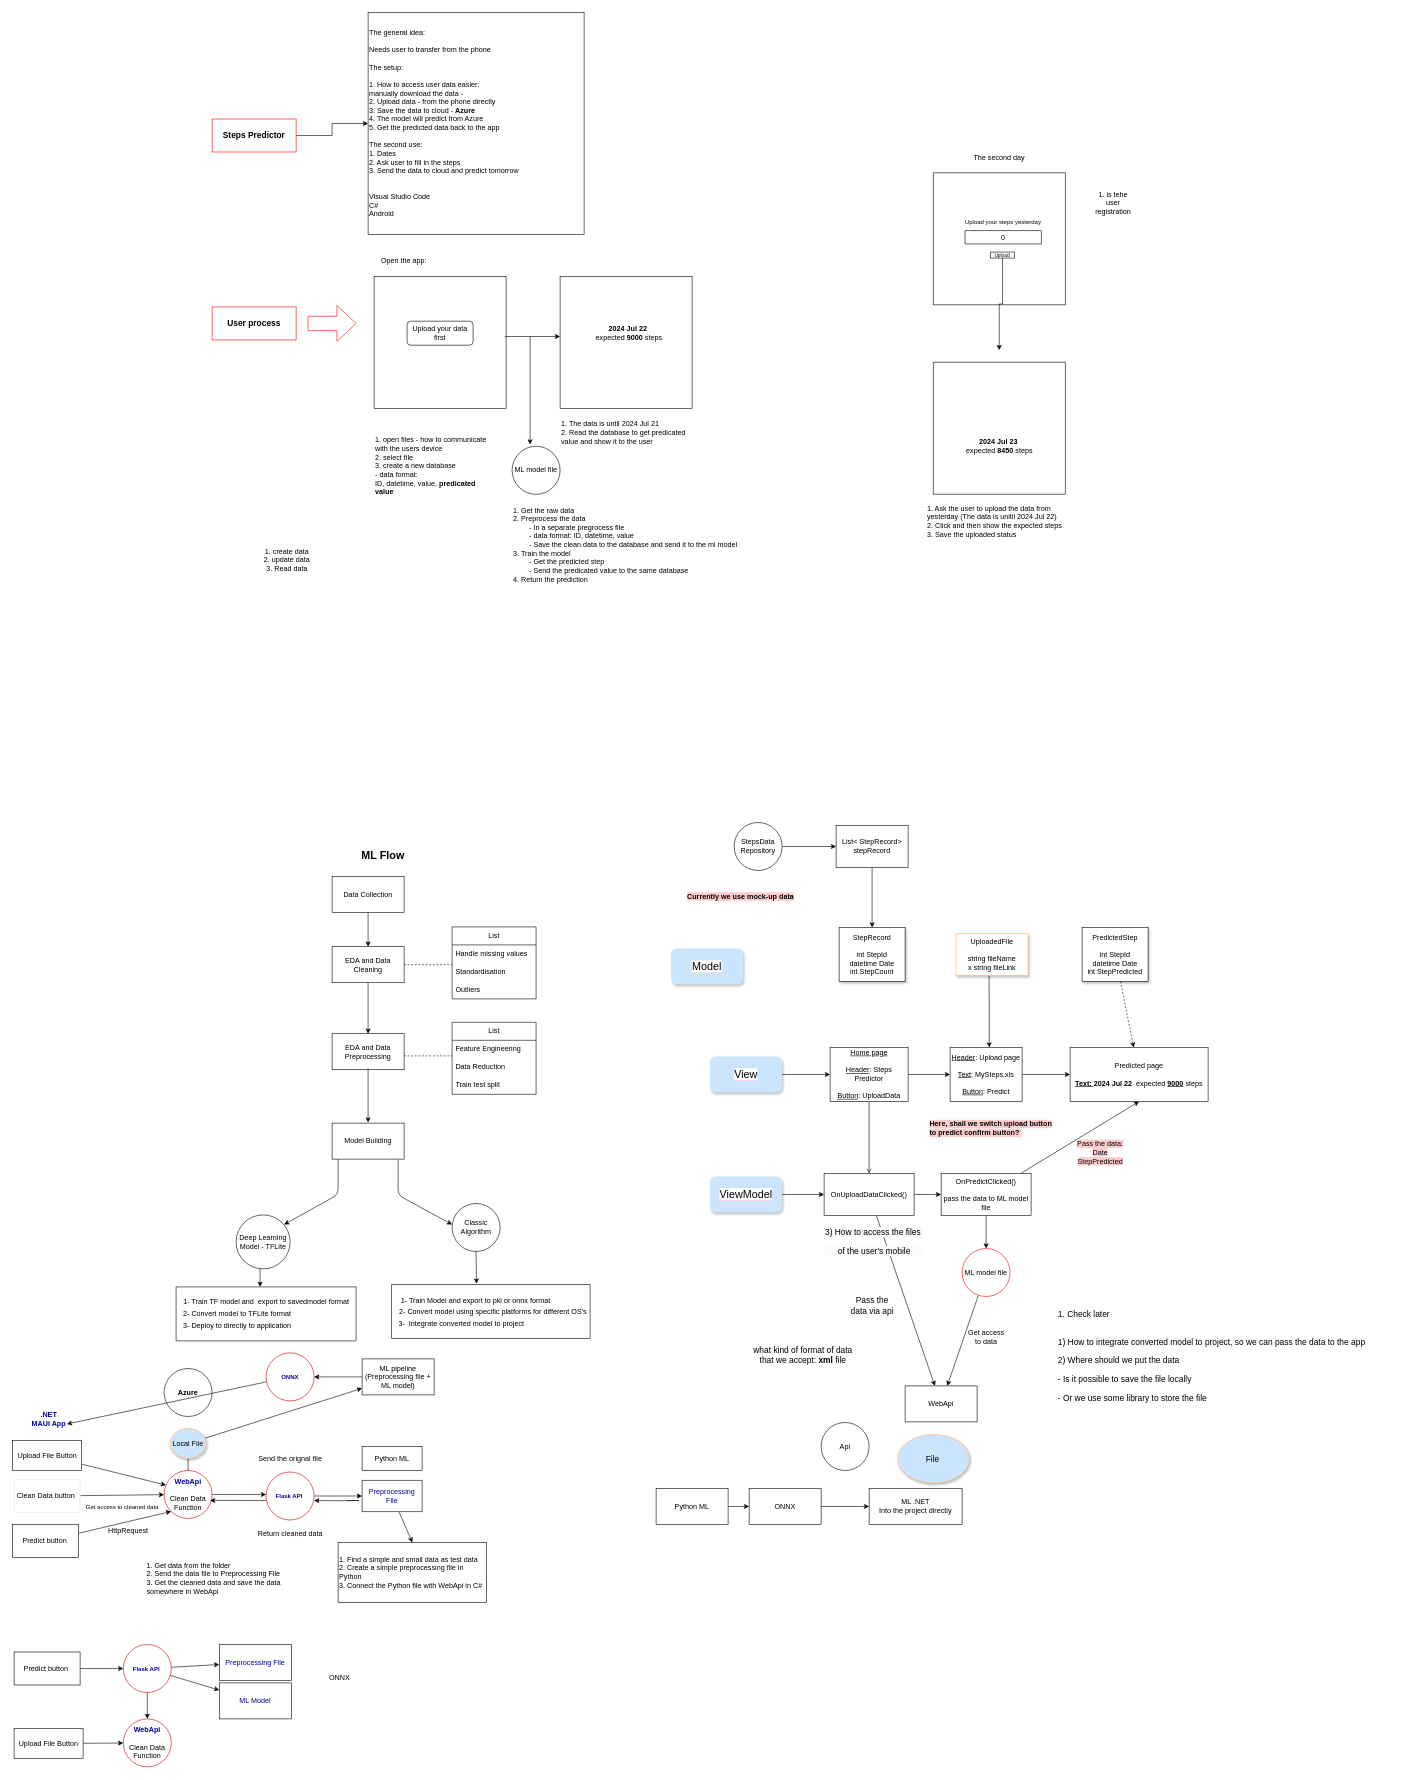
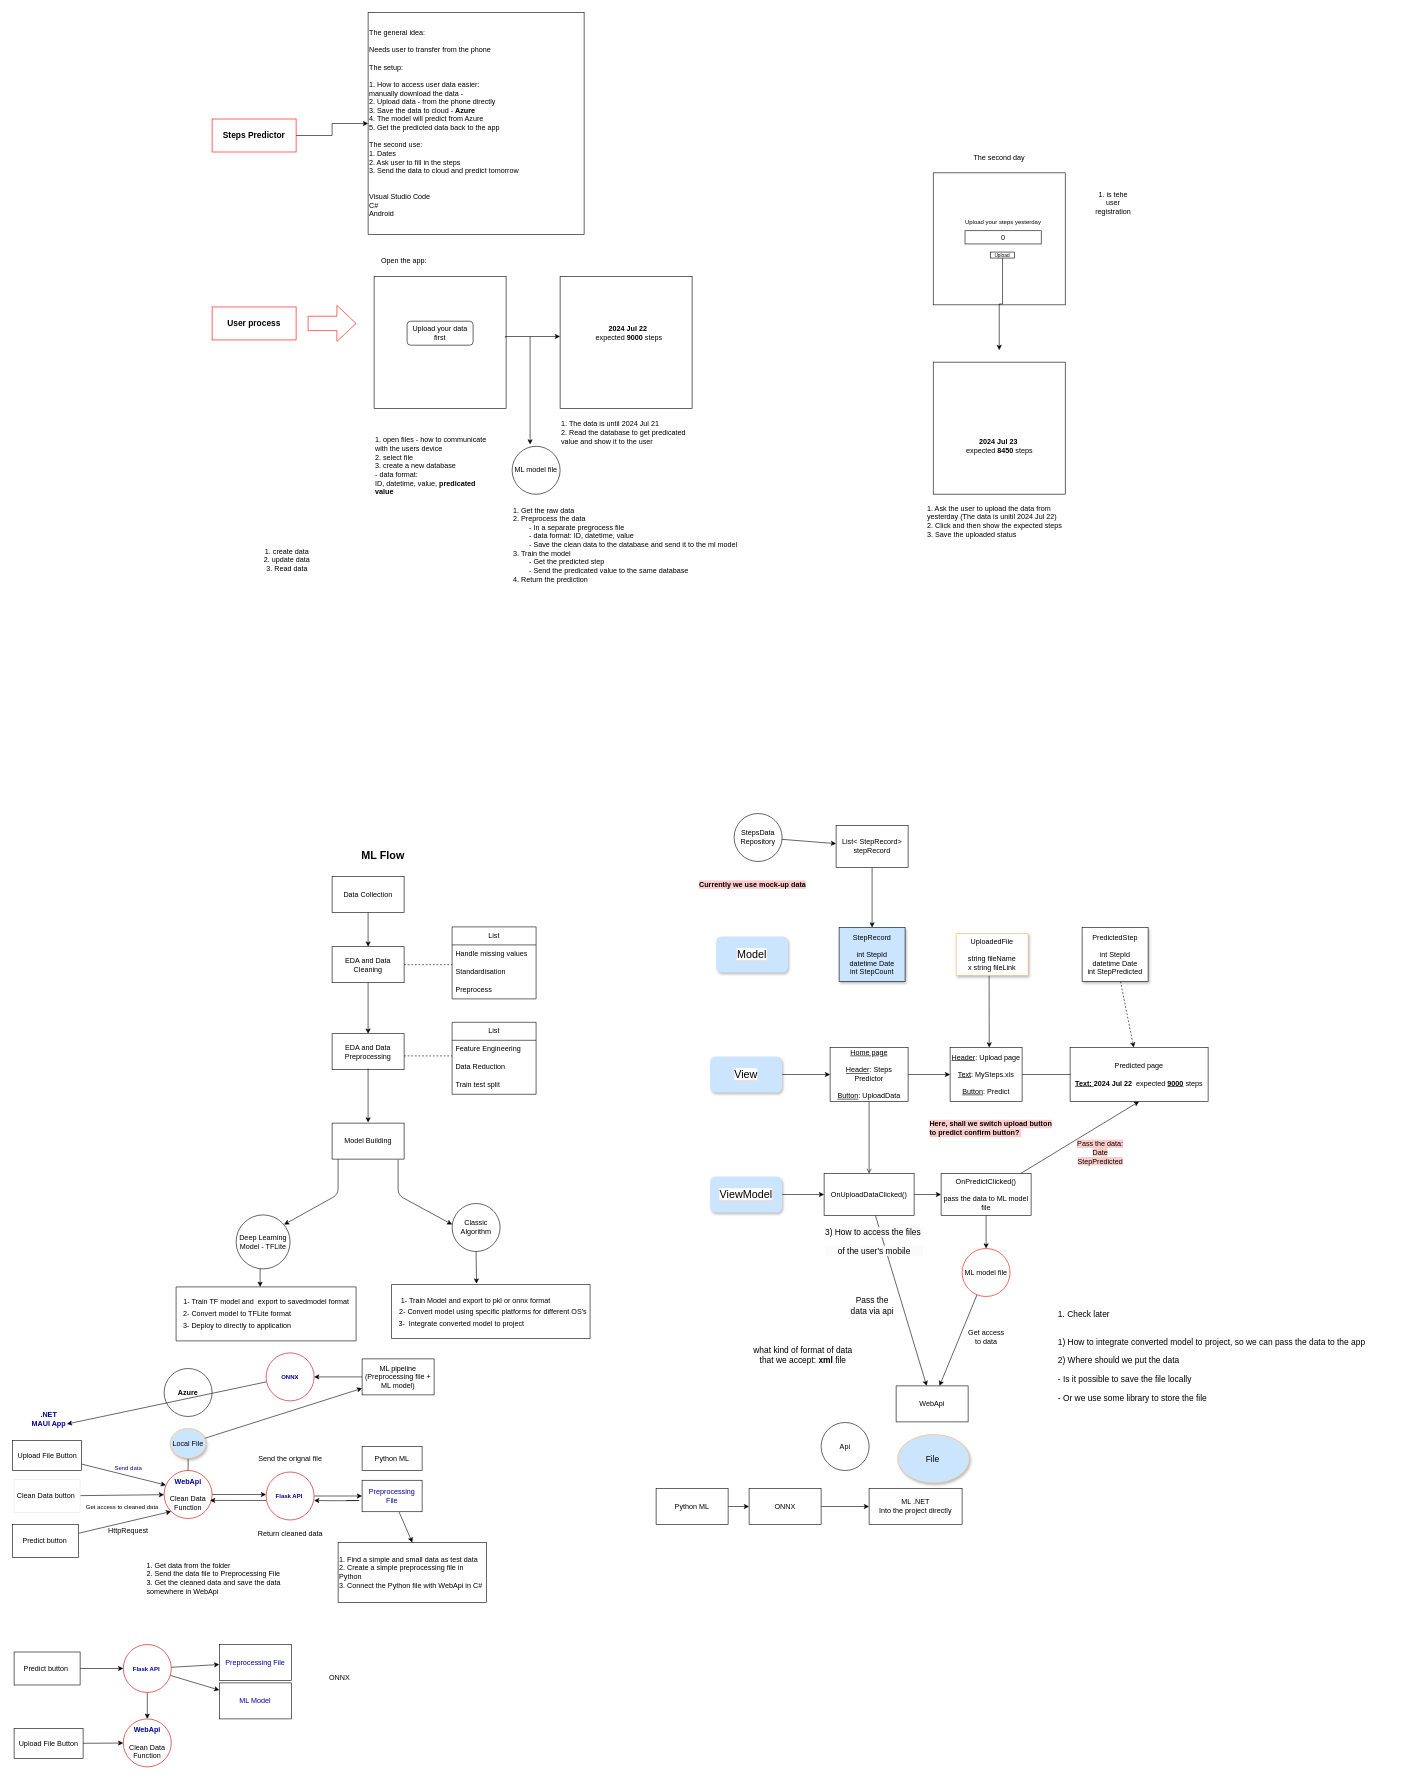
node "StepsData Repository": moved (758, 846) -> (758, 837)
node "Currently we use mock-up data": moved (749, 897) -> (761, 885)
node "StepRecord int StepId datetime Date int StepCount": fillcolor #ffffff -> #cce5ff
node "Model": moved (707, 966) -> (752, 954)
node "Outliers": label "Outliers" -> "Preprocess"
edge "Header: Upload page Text: MySteps.xls Button: Predict" -> "Predicted page Text: 2024 Jul 22 expected 9000 steps": arrowhead classic -> none
node "WebApi": moved (941, 1404) -> (932, 1404)
node "Send data": added
